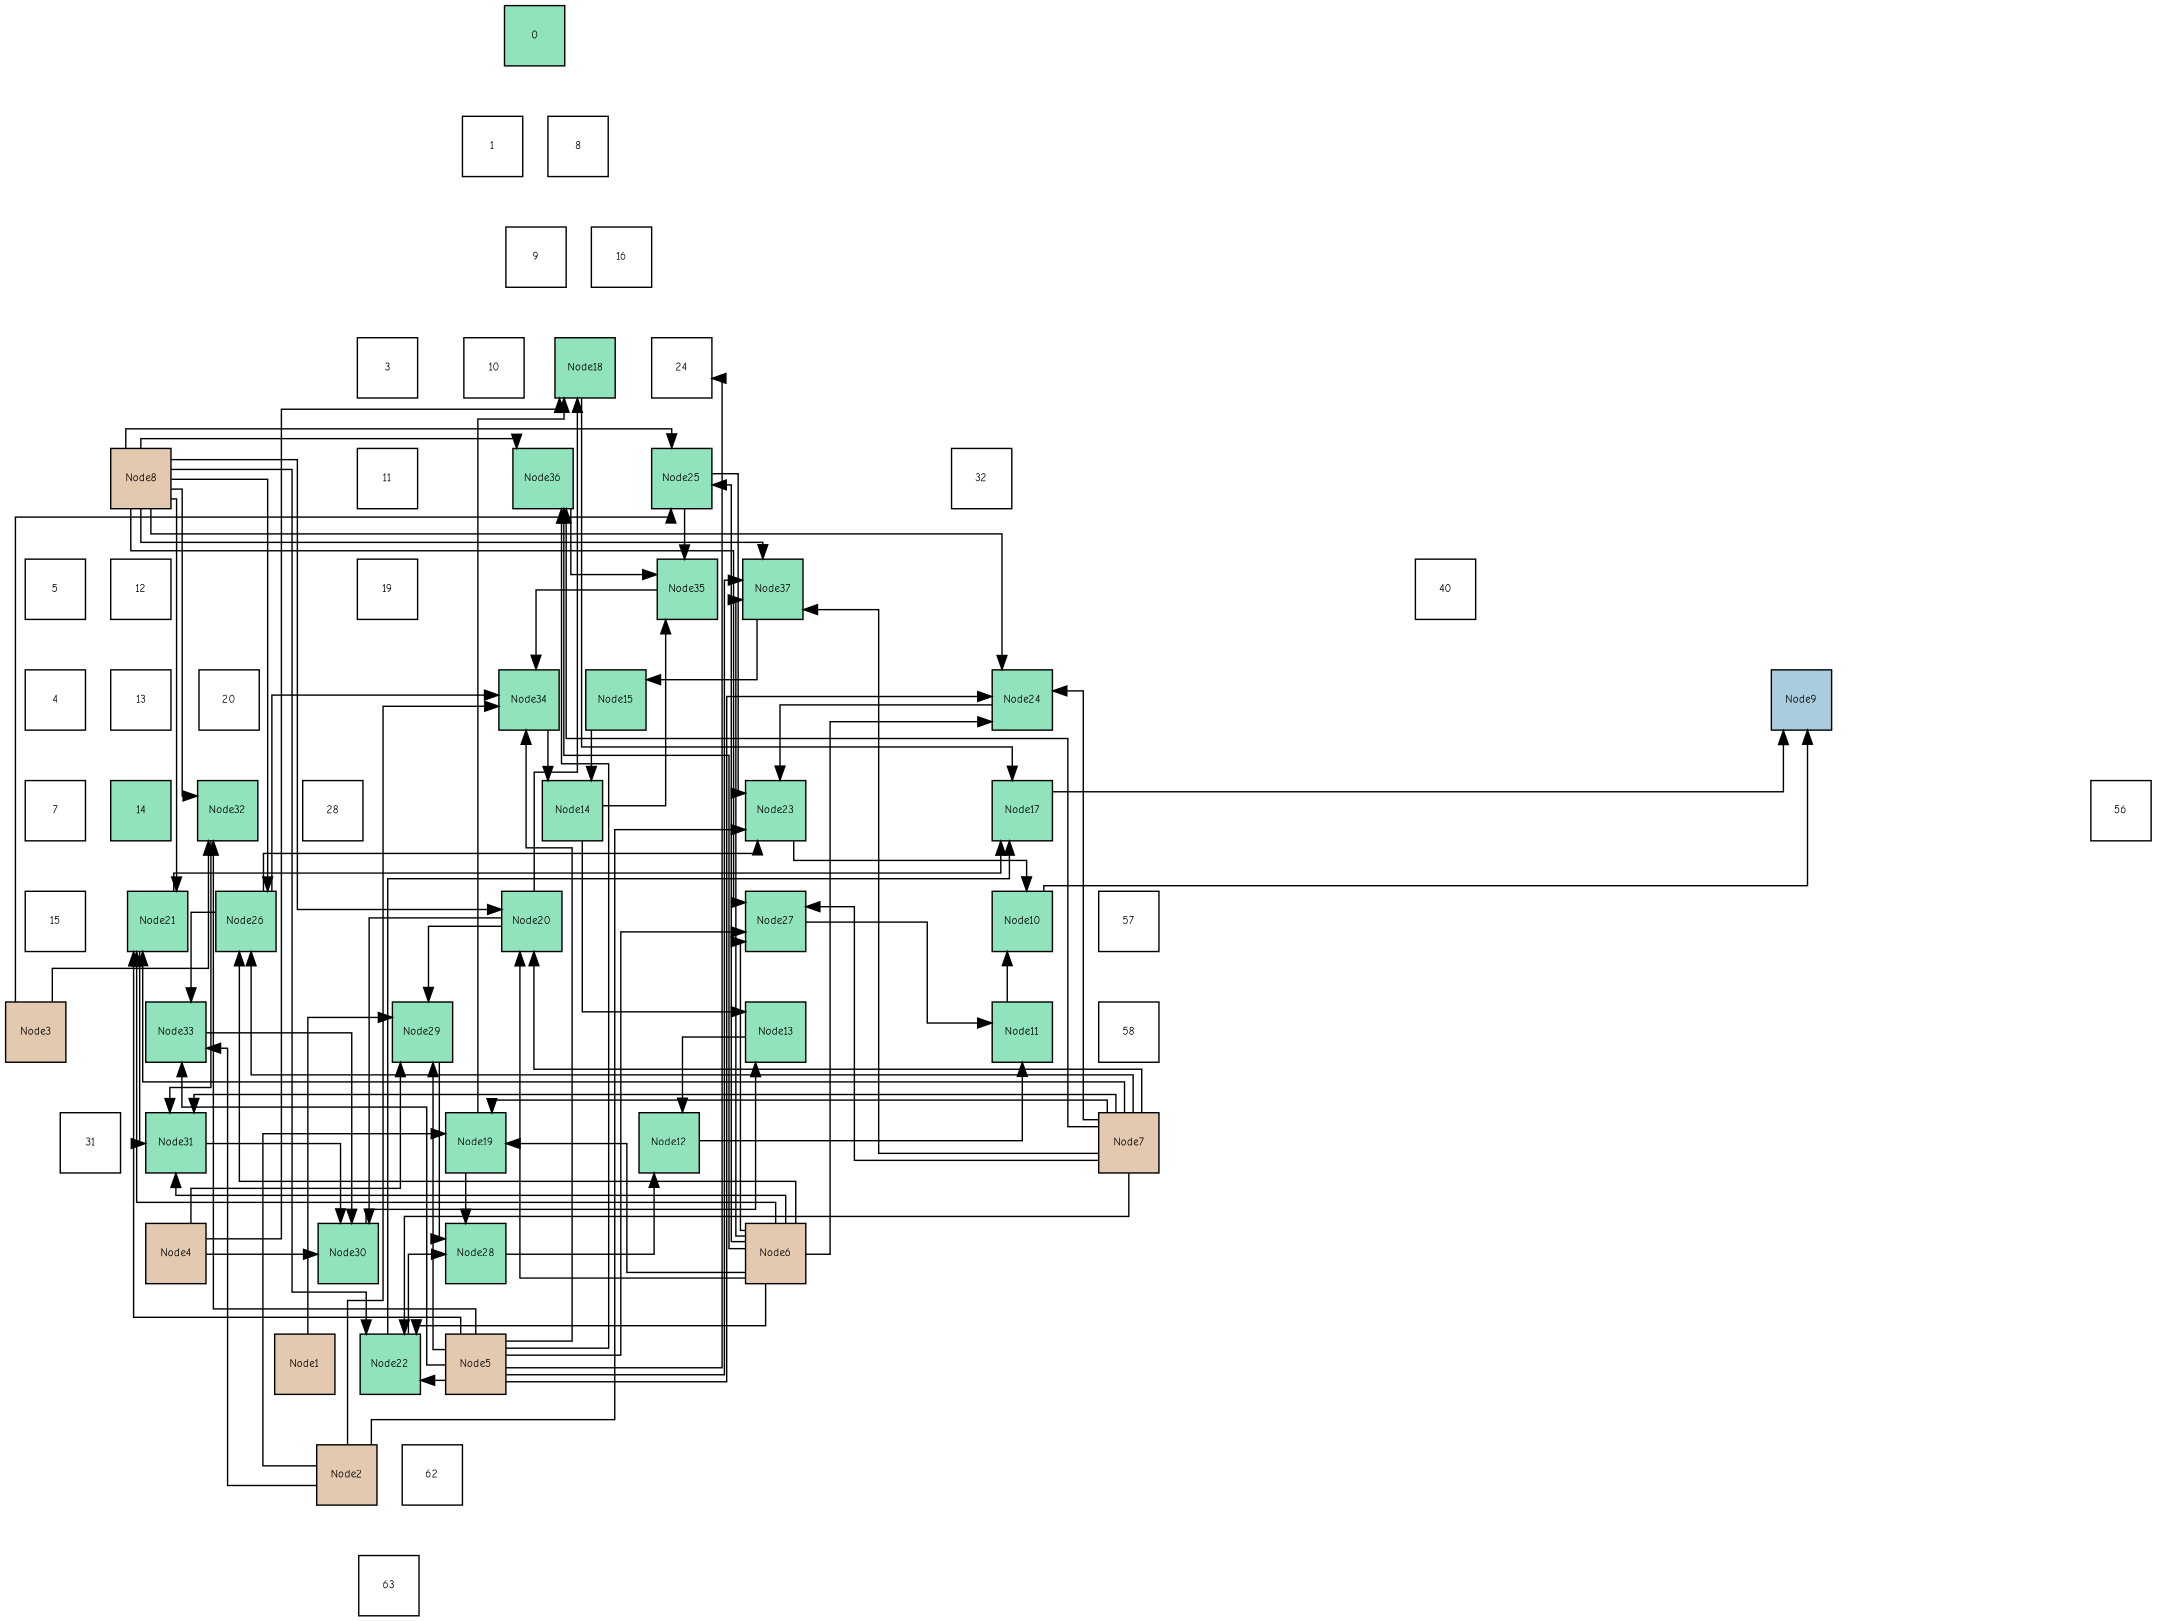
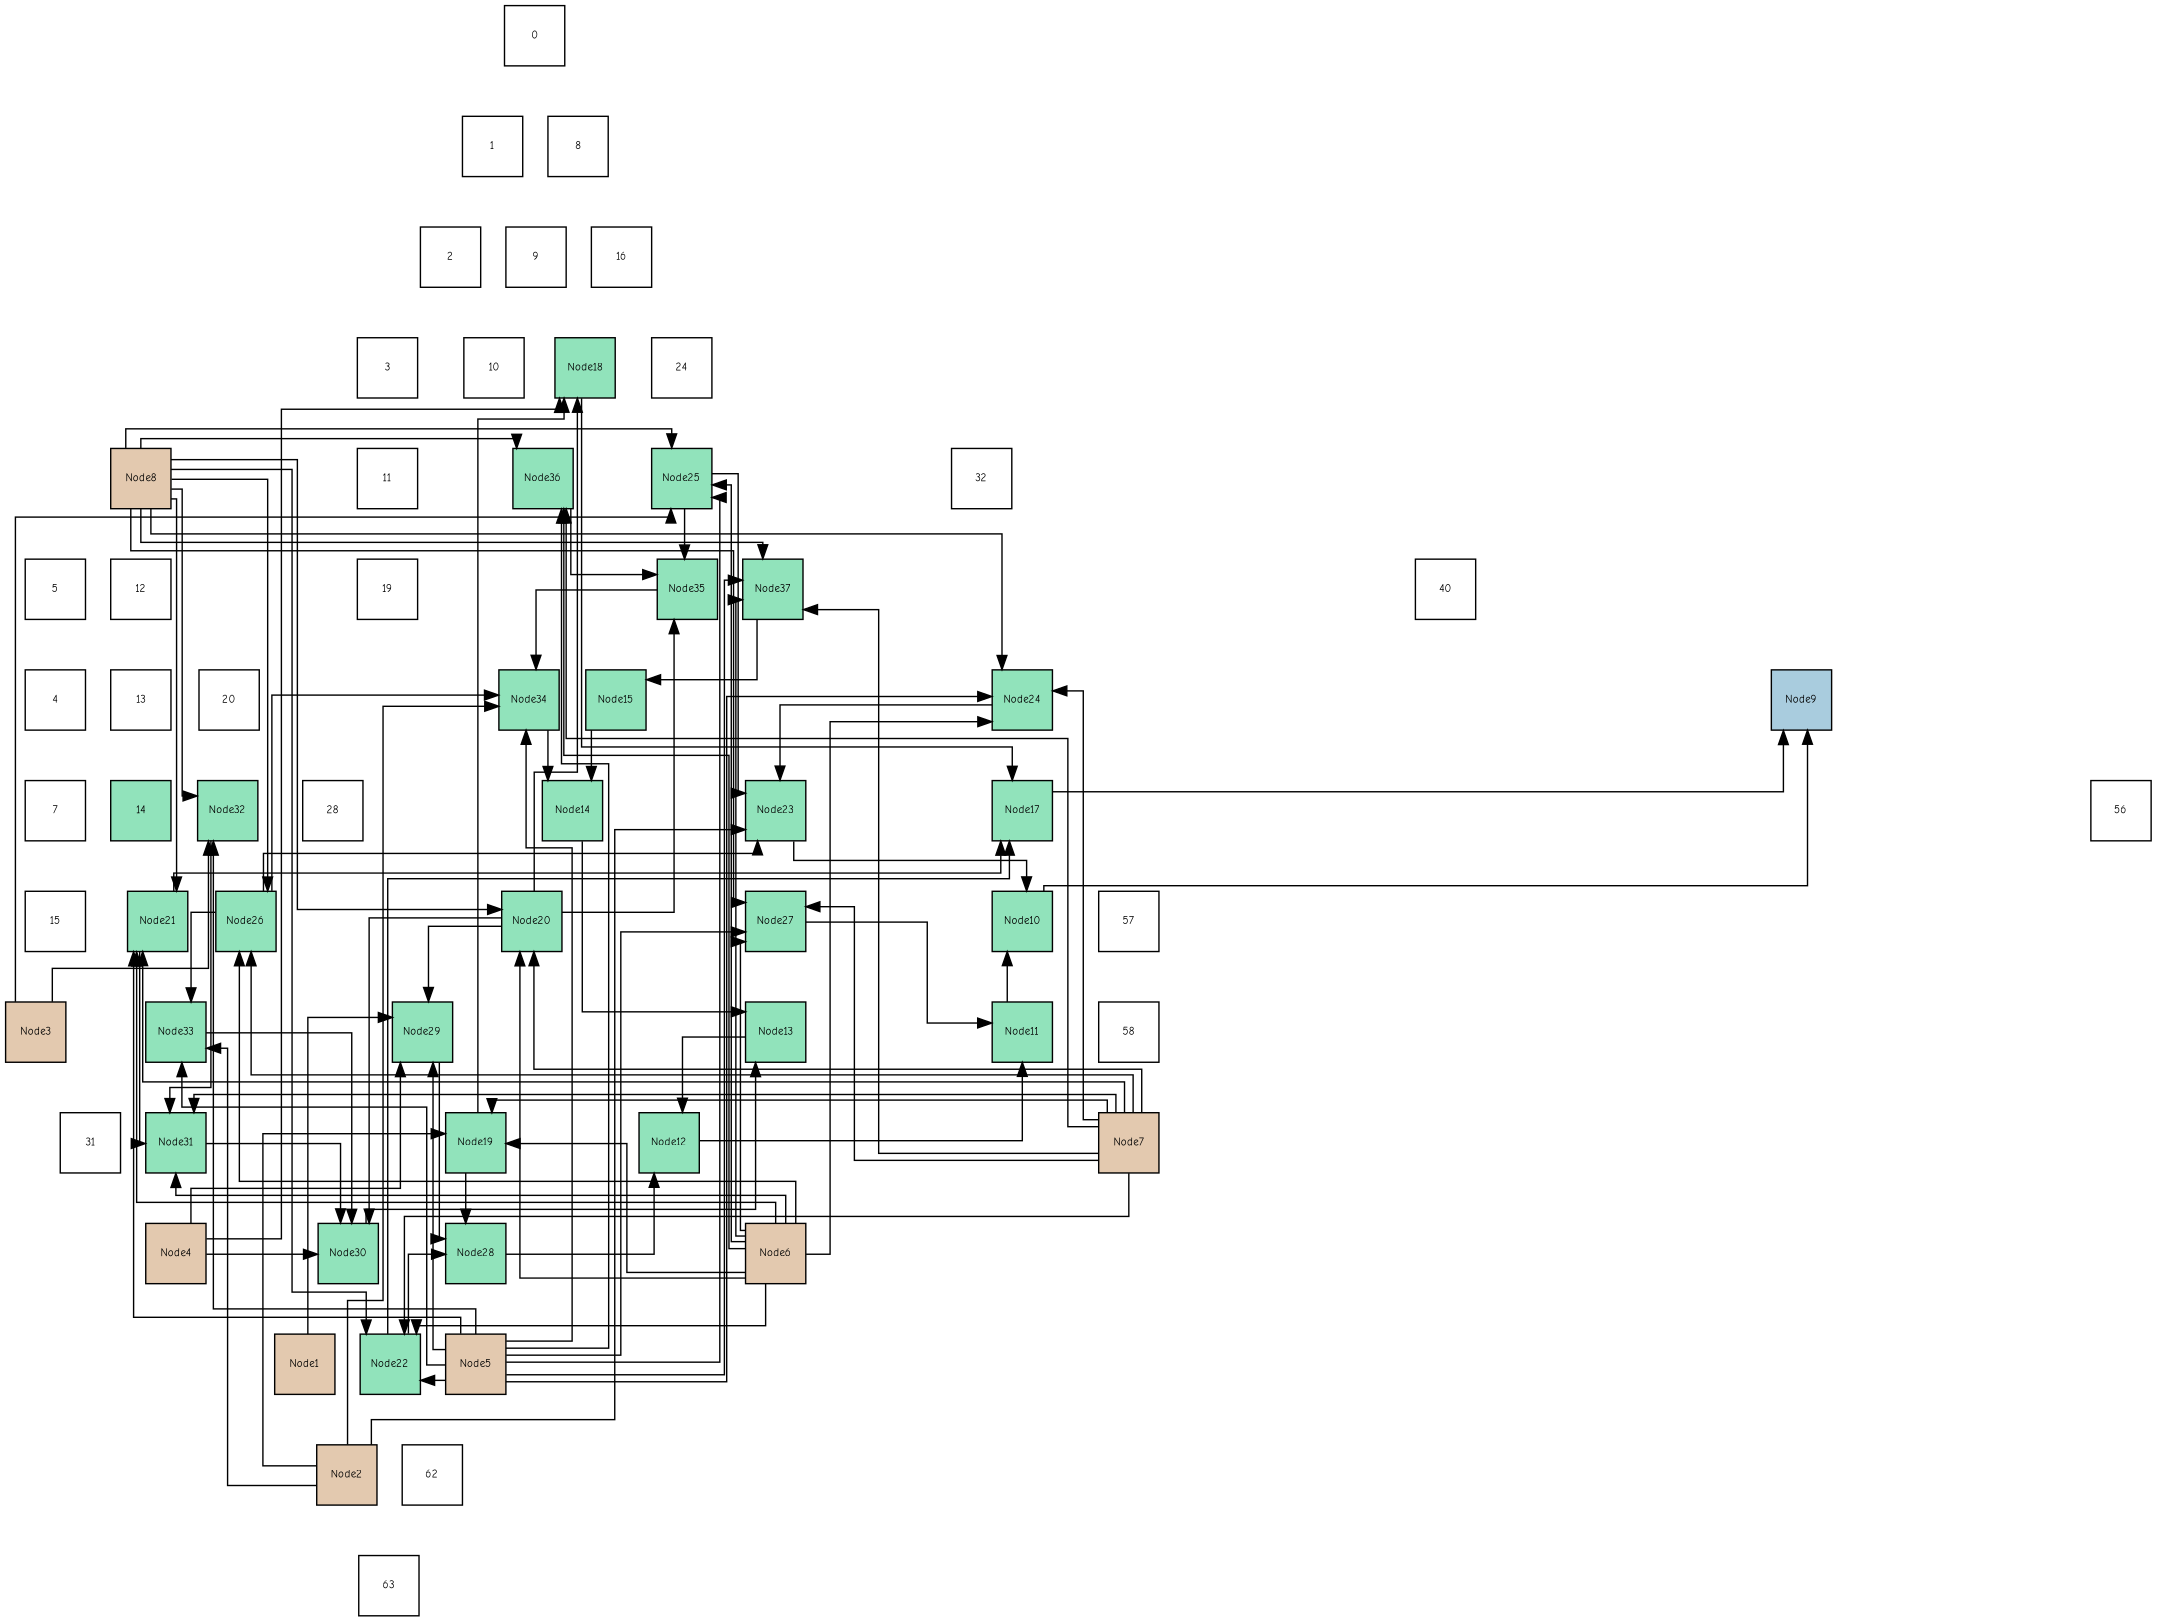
node "0": fillcolor #91e3bb -> #ffffff
node "2": added
edge "Node14" -> "Node35": now "Node20" -> "Node35"
edge "Node5" -> "24": now "Node5" -> "Node25"
